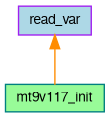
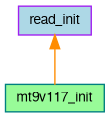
node "read_var": label "read_var" -> "read_init"
